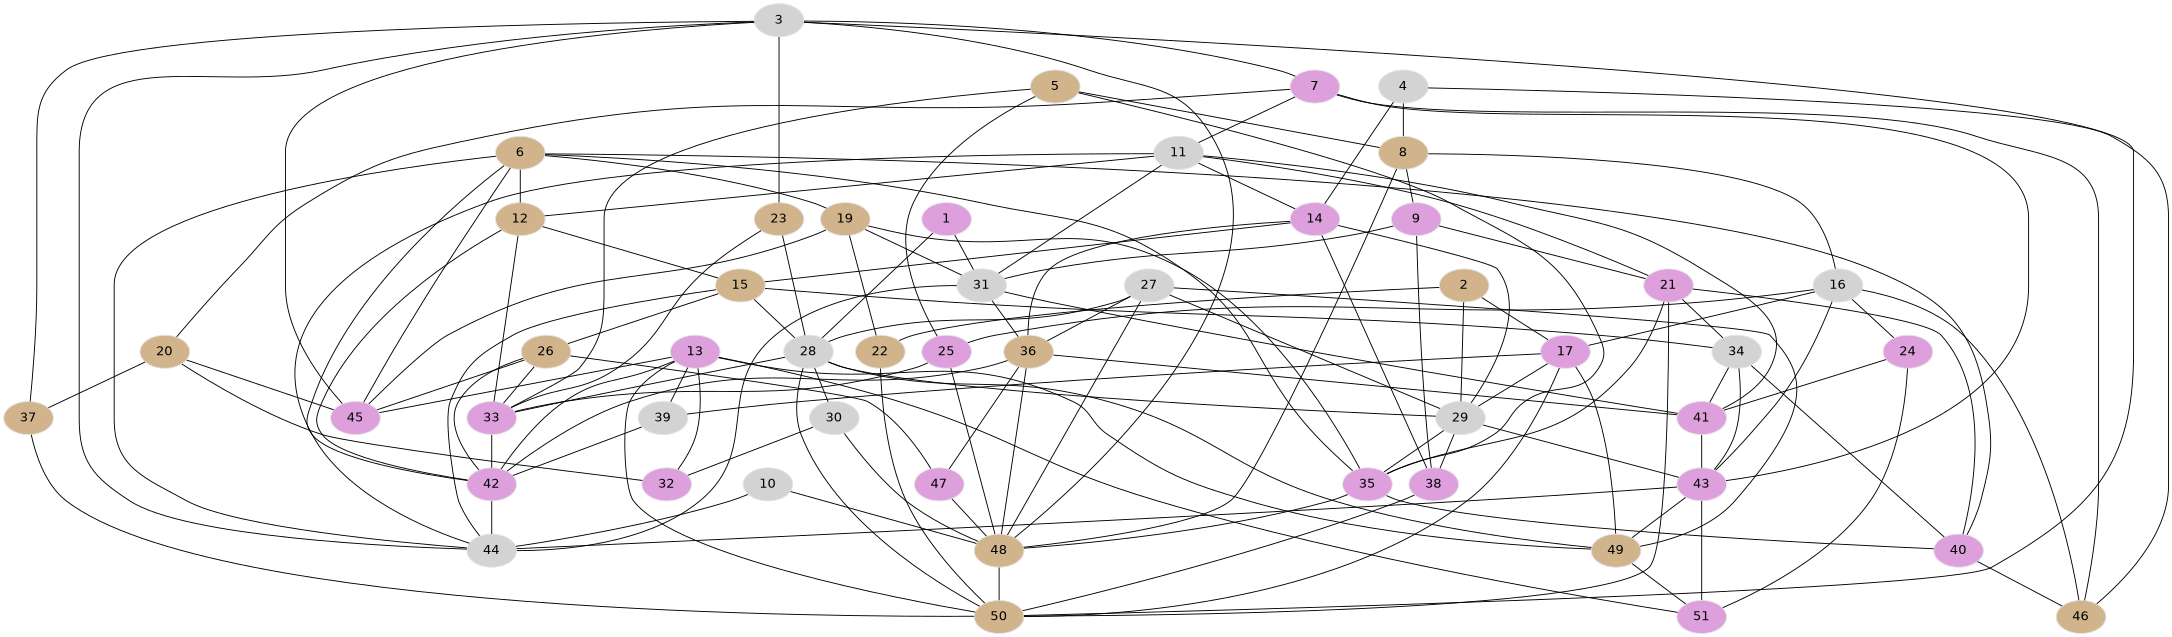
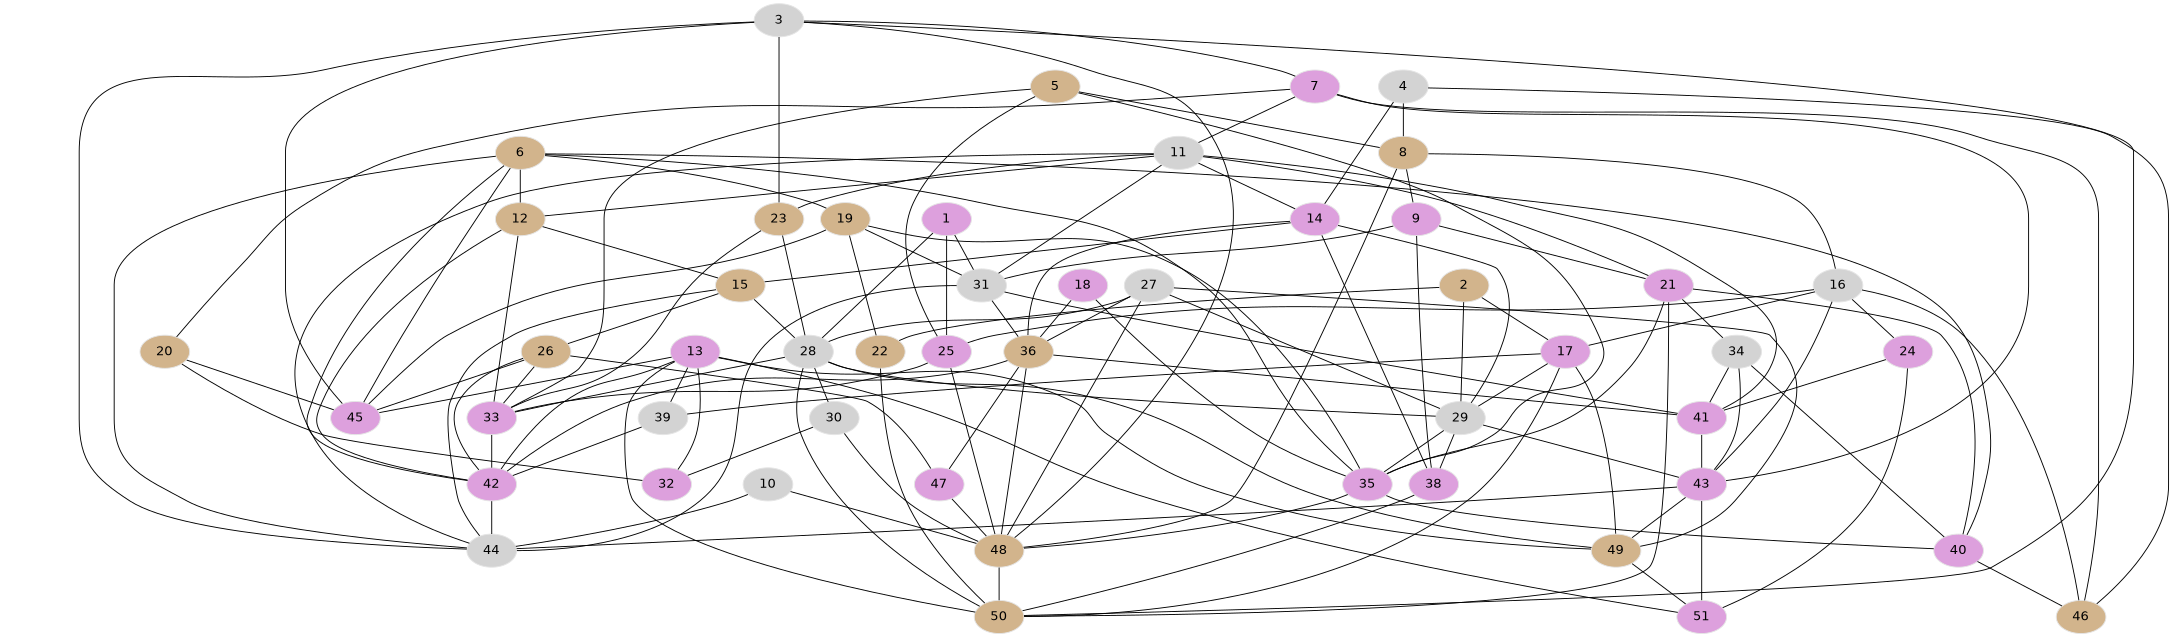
edge "11" -- "23": added
edge "1" -- "25": added
node "18": added
edge "15" -- "34": removed
node "37": removed
